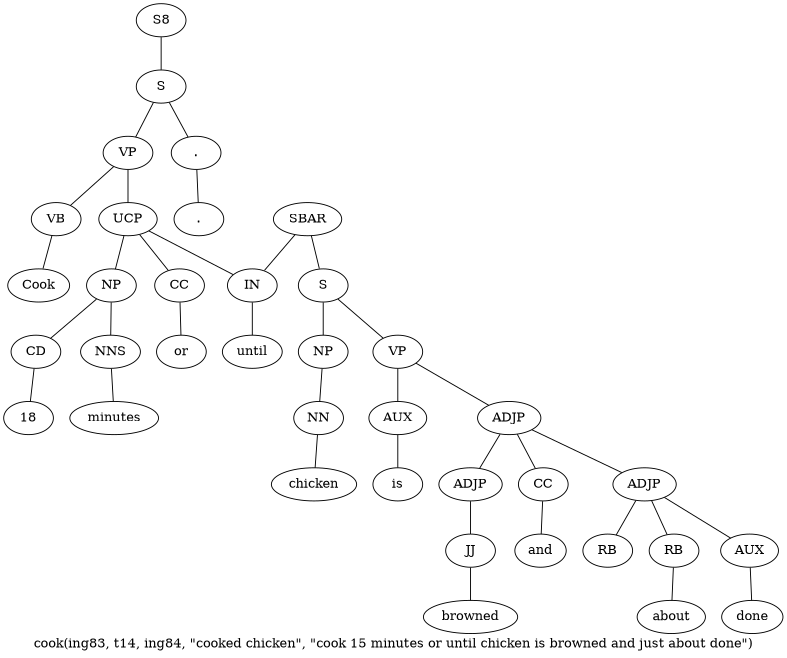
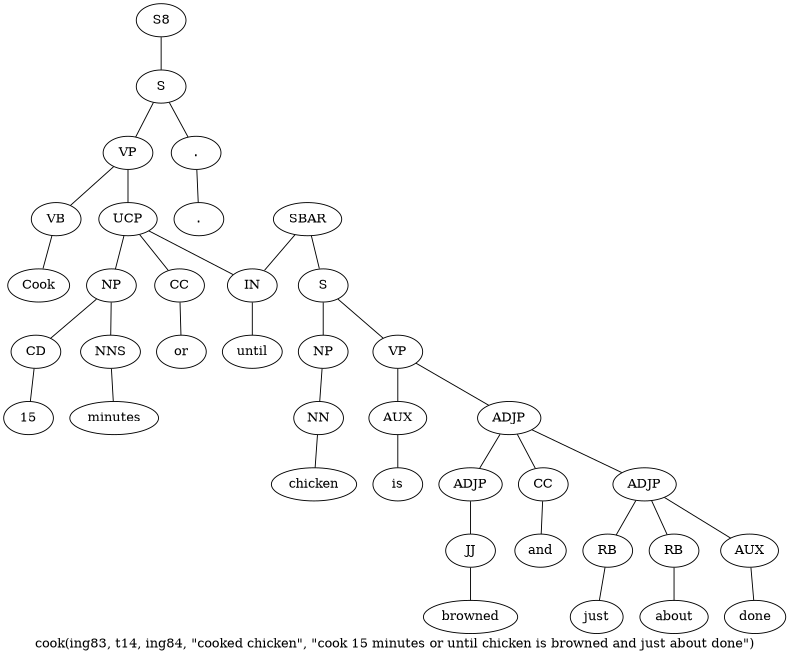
node "18": label "18" -> "15"
node "just": added
